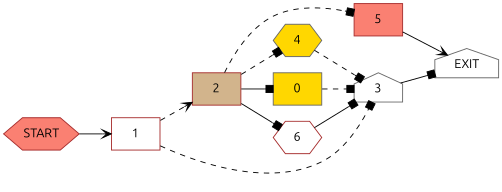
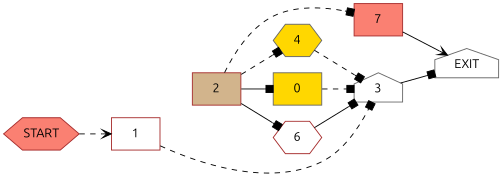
node "5": label "5" -> "7"
edge "1" -> "2": removed
edge "START" -> "1": style solid -> dashed
